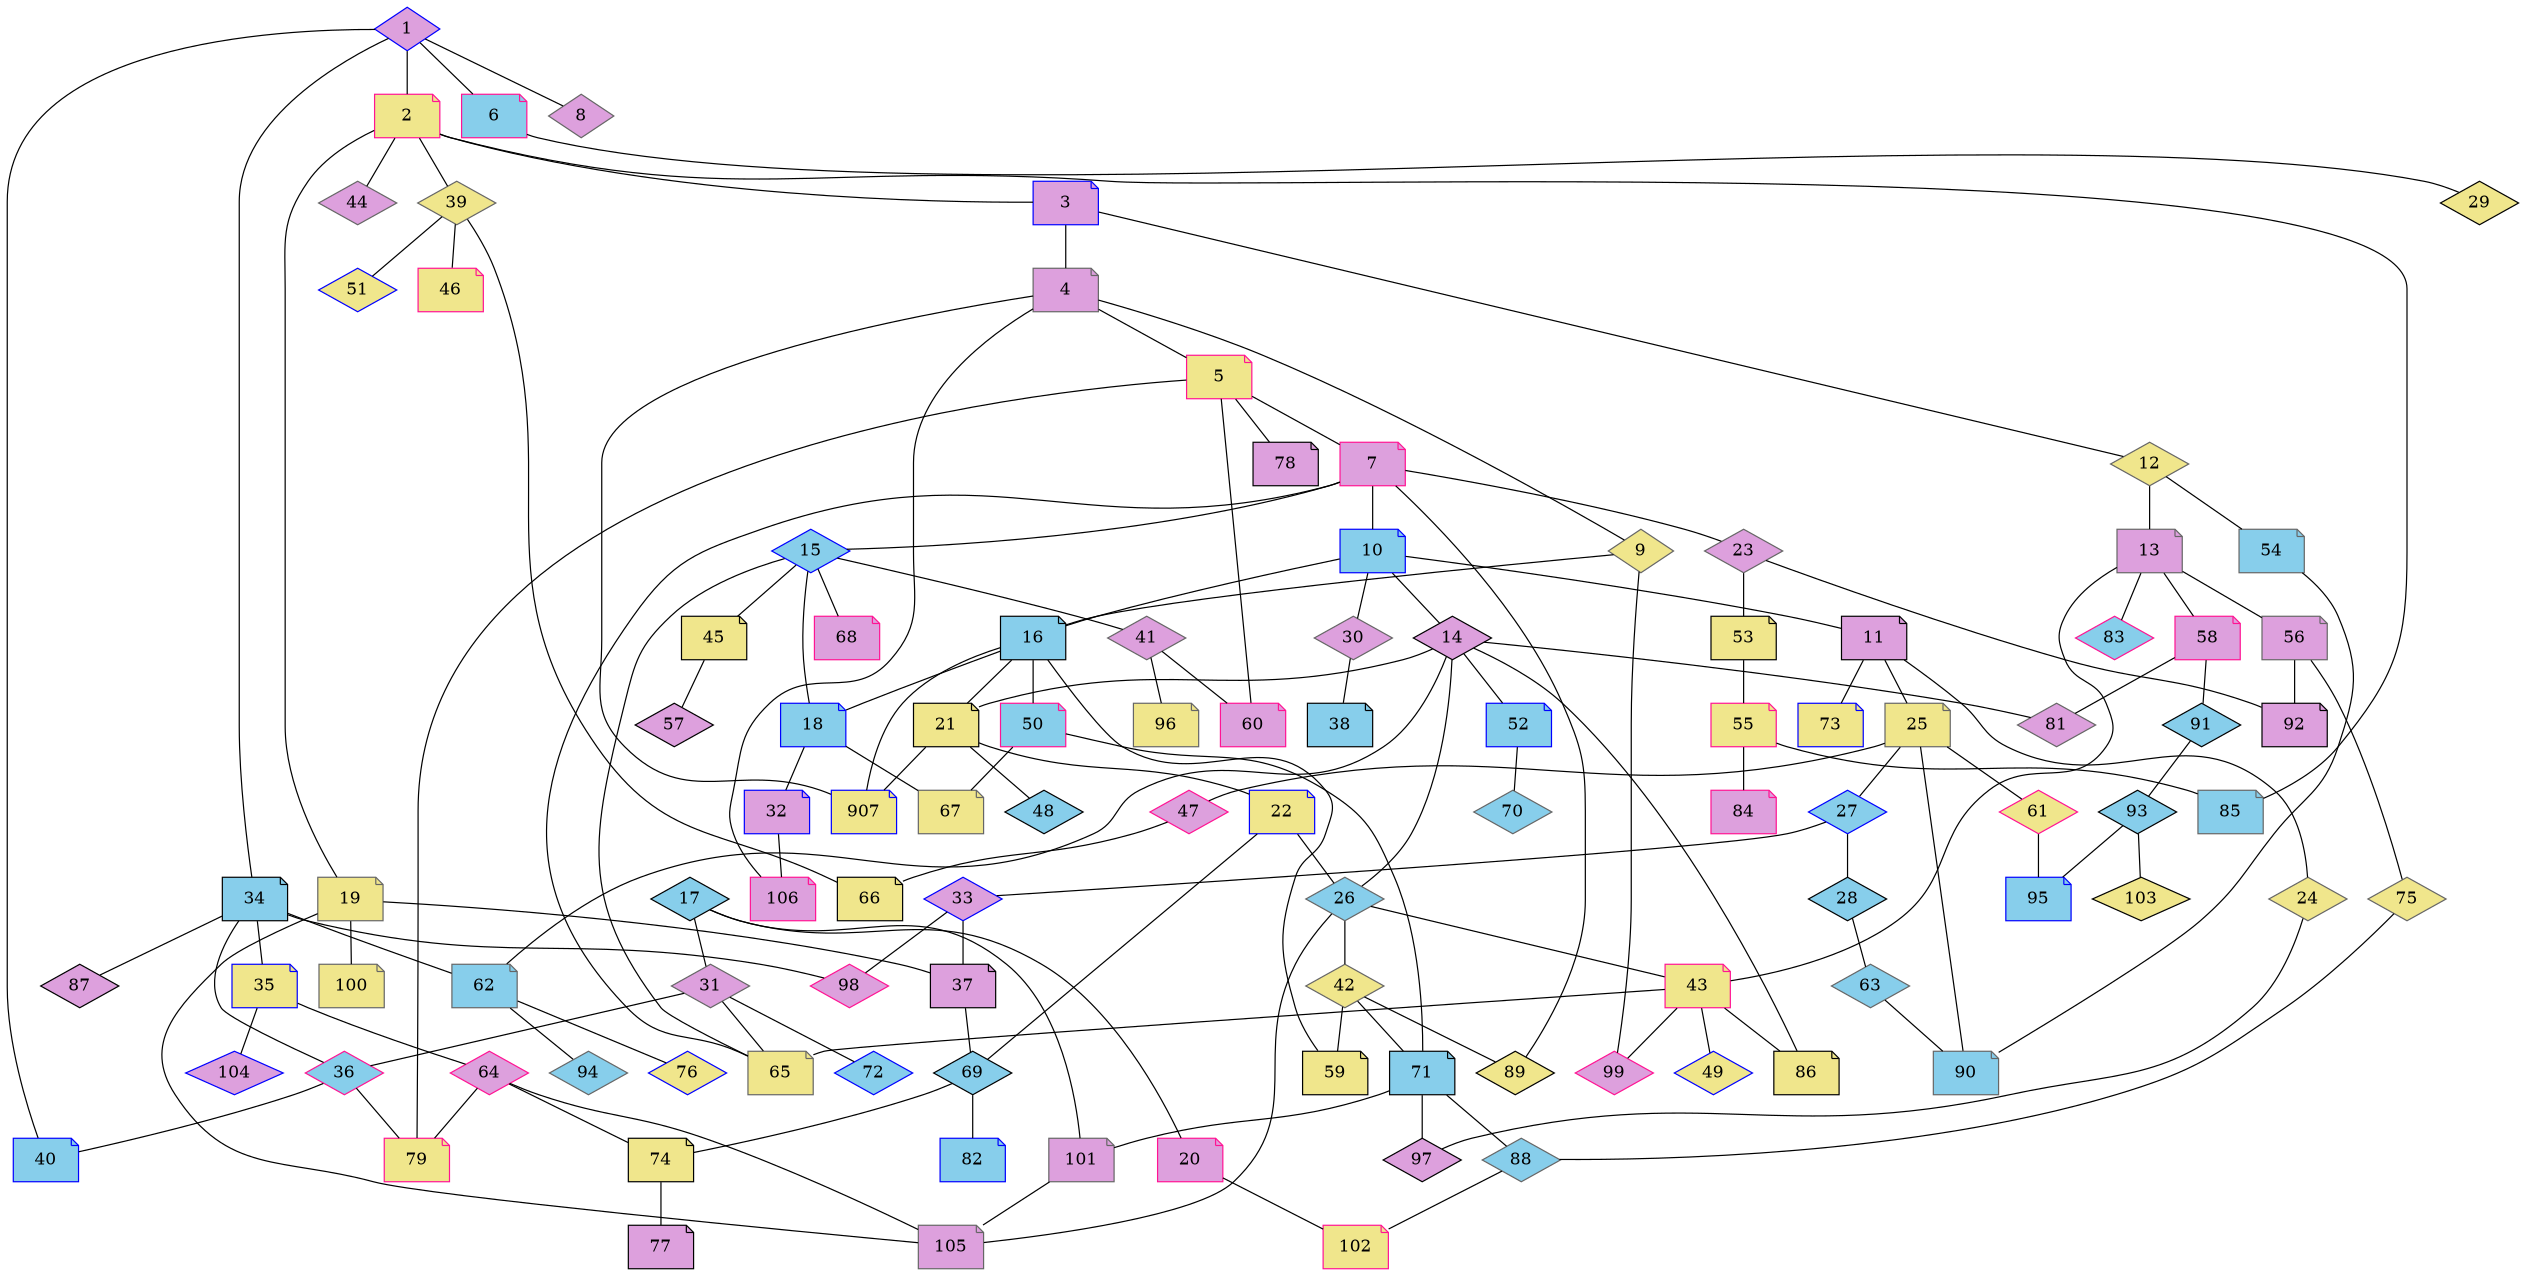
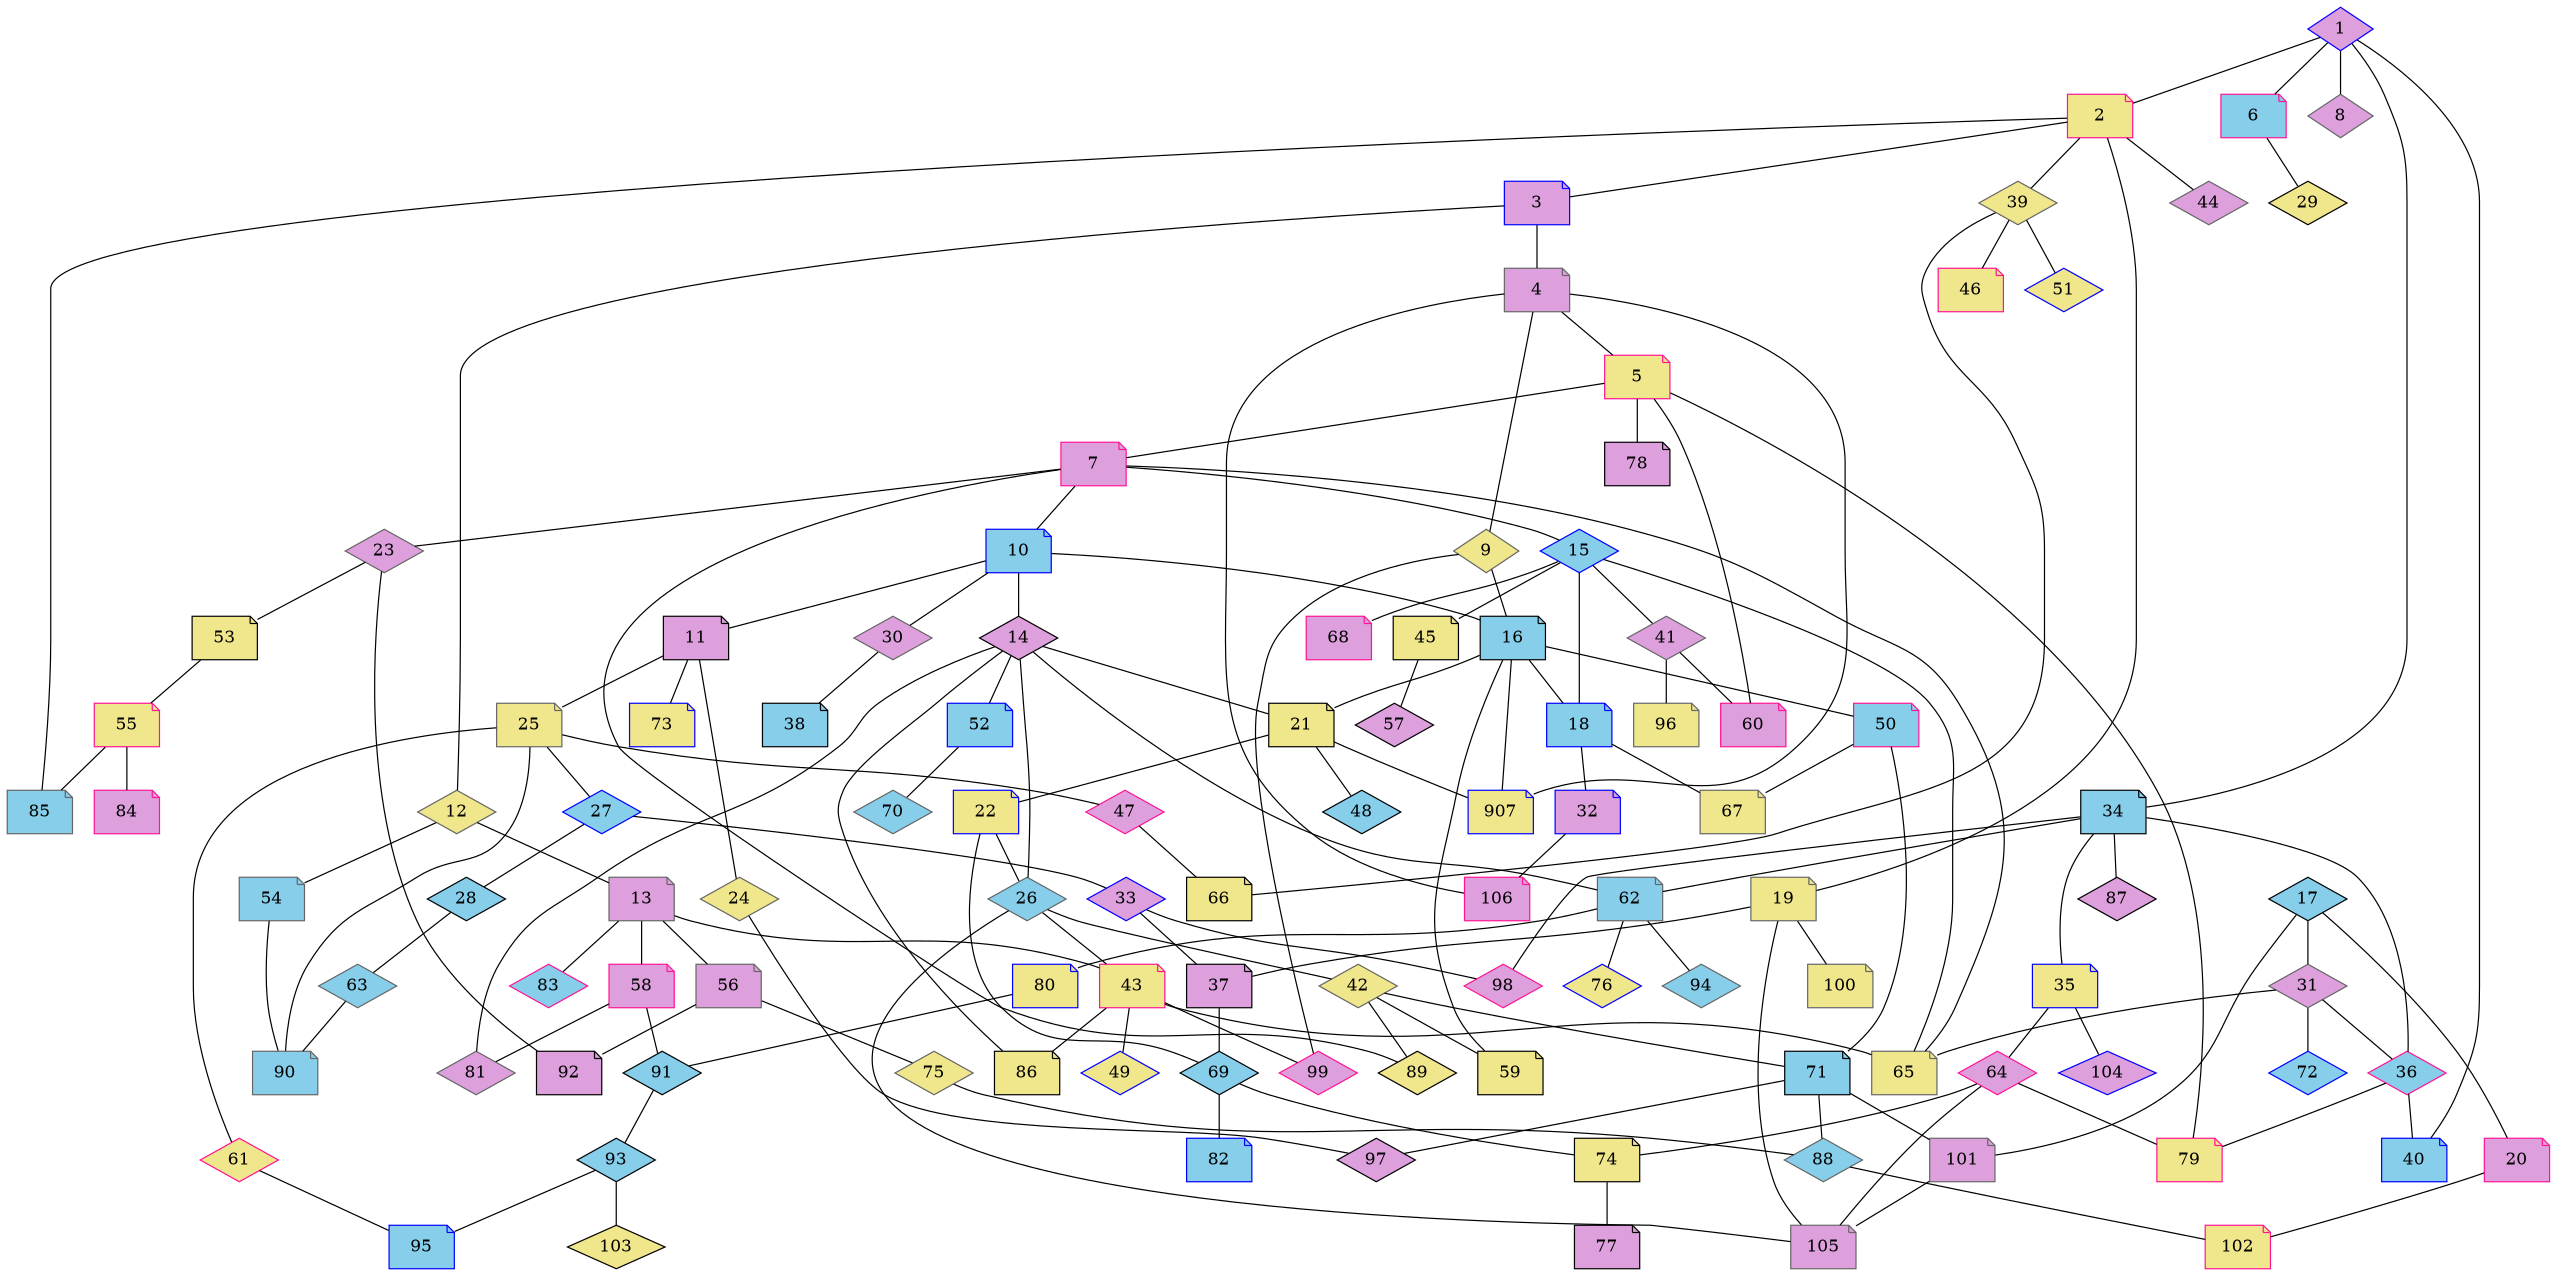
node "80": added
